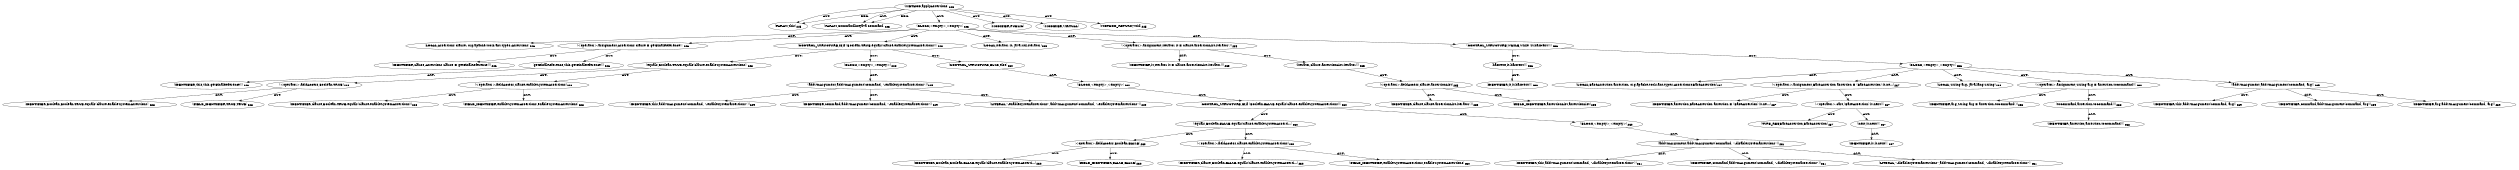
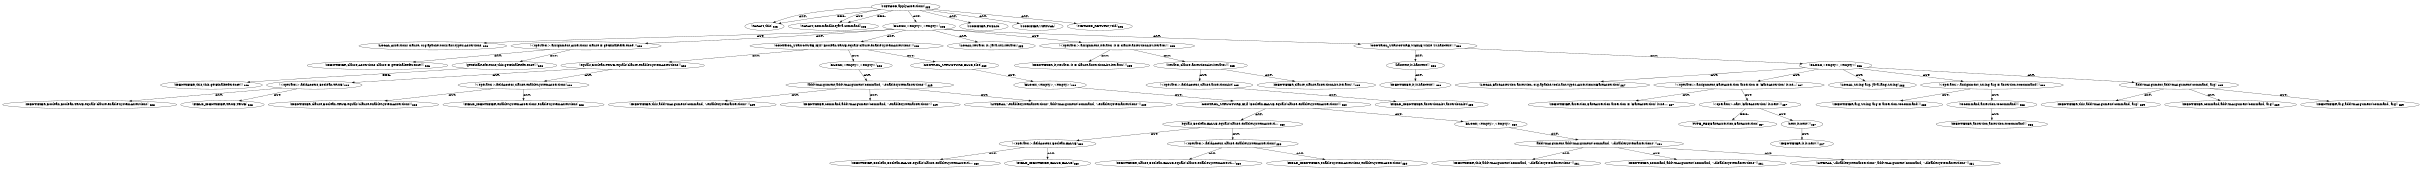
edge "(getFinalReference,this.getFinalReference())" -> "(IDENTIFIER,this,this.getFinalReference())": label "AST: " -> "DDG: "
edge "(<operator>.fieldAccess,clause.assertionList)" -> "(IDENTIFIER,clause,clause.assertionList.iterator())": now "(iterator,clause.assertionList.iterator())" -> "(IDENTIFIER,clause,clause.assertionList.iterator())"
edge "(<operator>.cast,(BaseAssertion) it.next())" -> "(TYPE_REF,BaseAssertion,BaseAssertion)": label "AST: " -> "DDG: "
